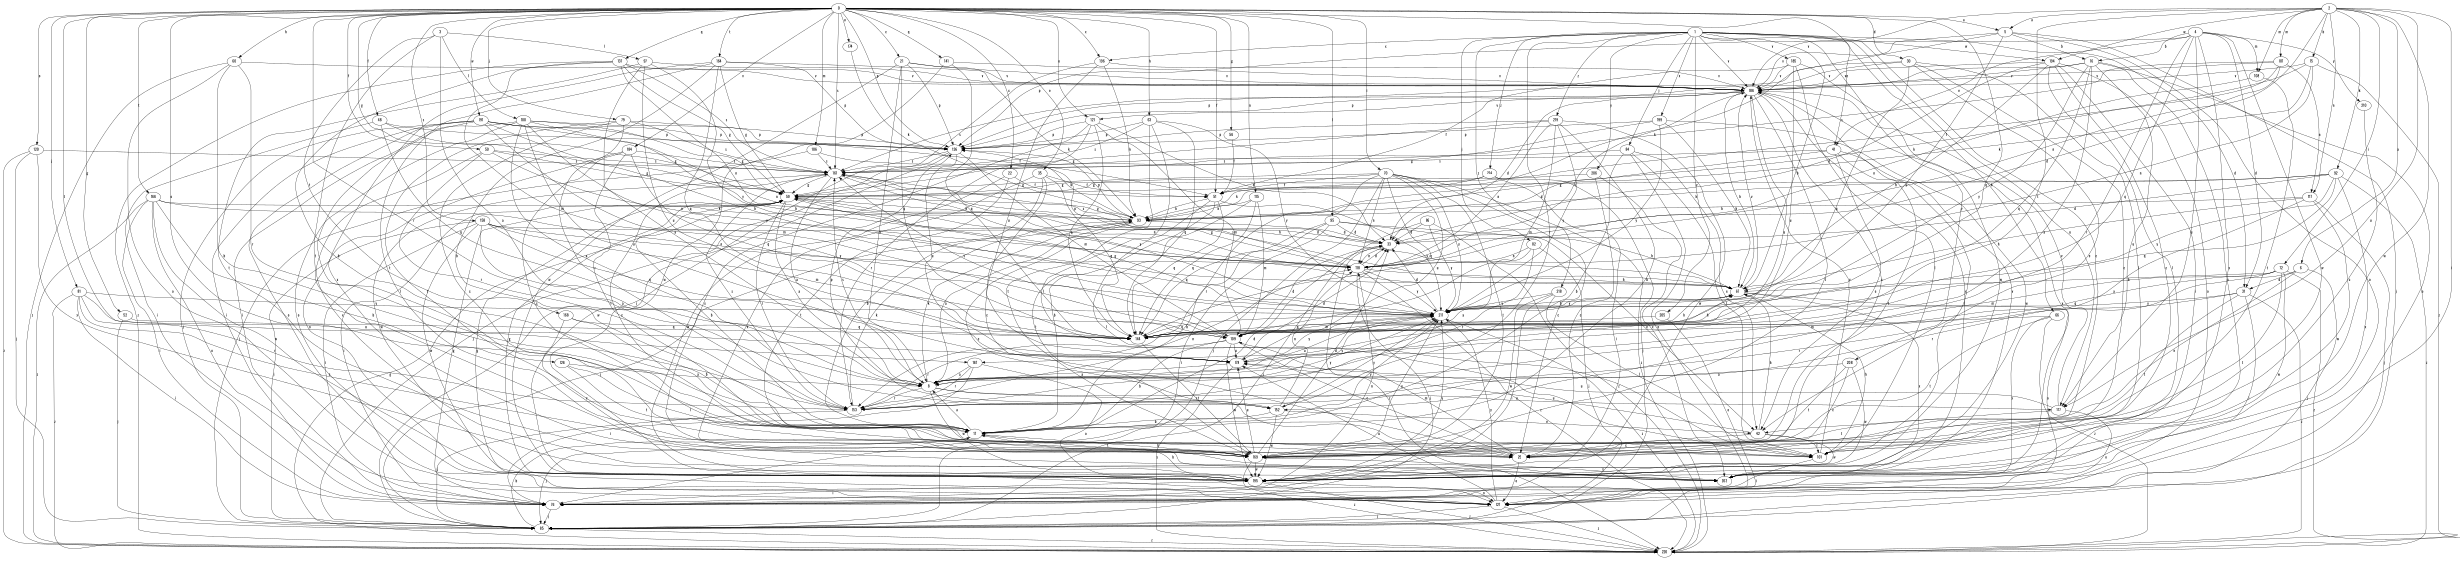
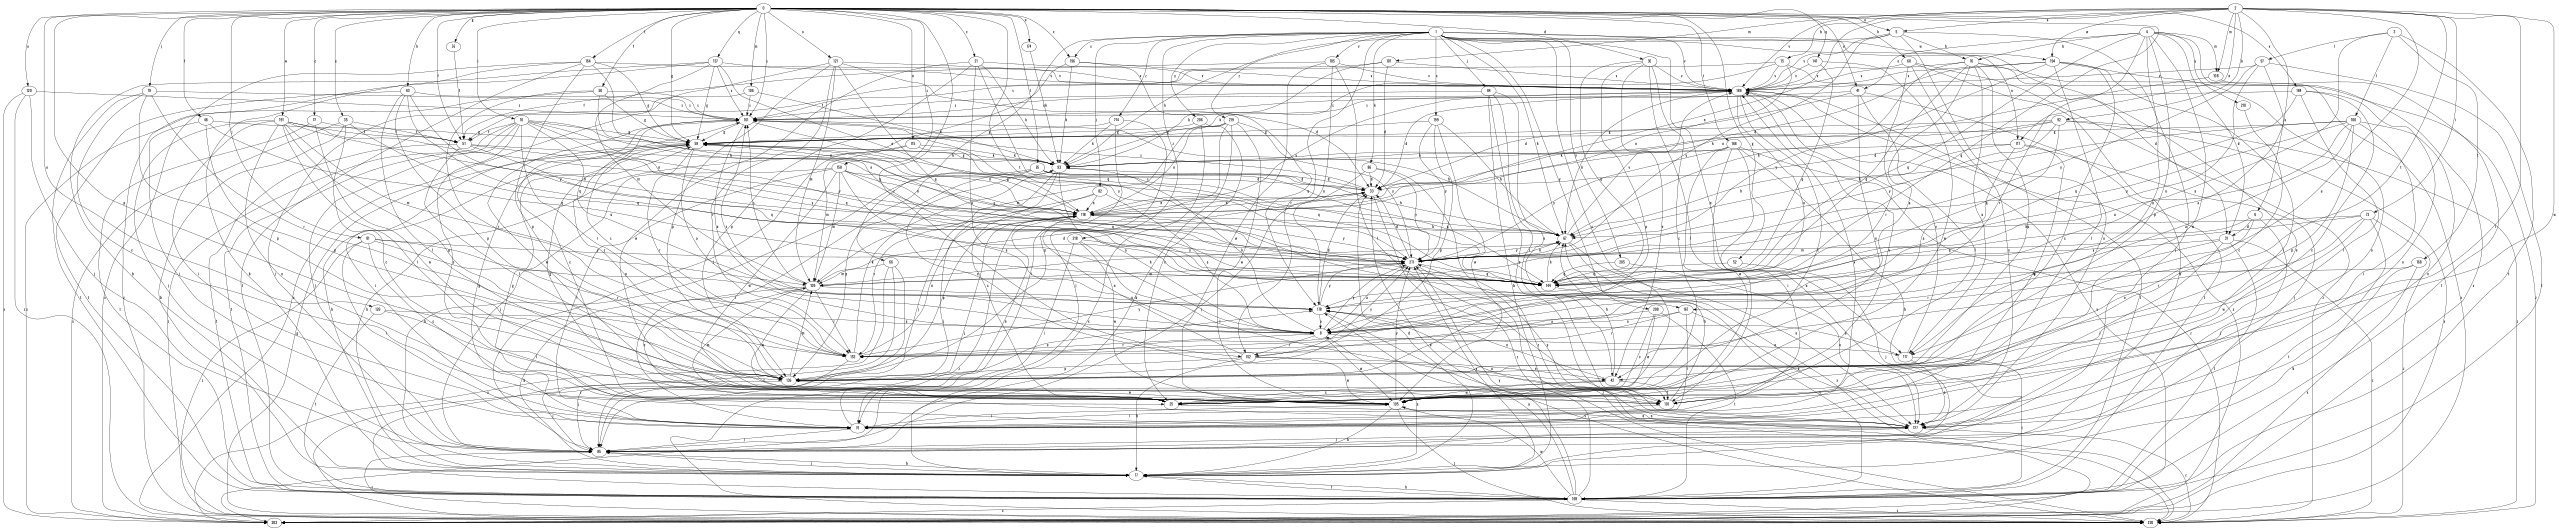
edge "1" -> "86": added, label "k"
edge "186" -> "121": reversed
edge "107" -> "117": now "1" -> "117"
